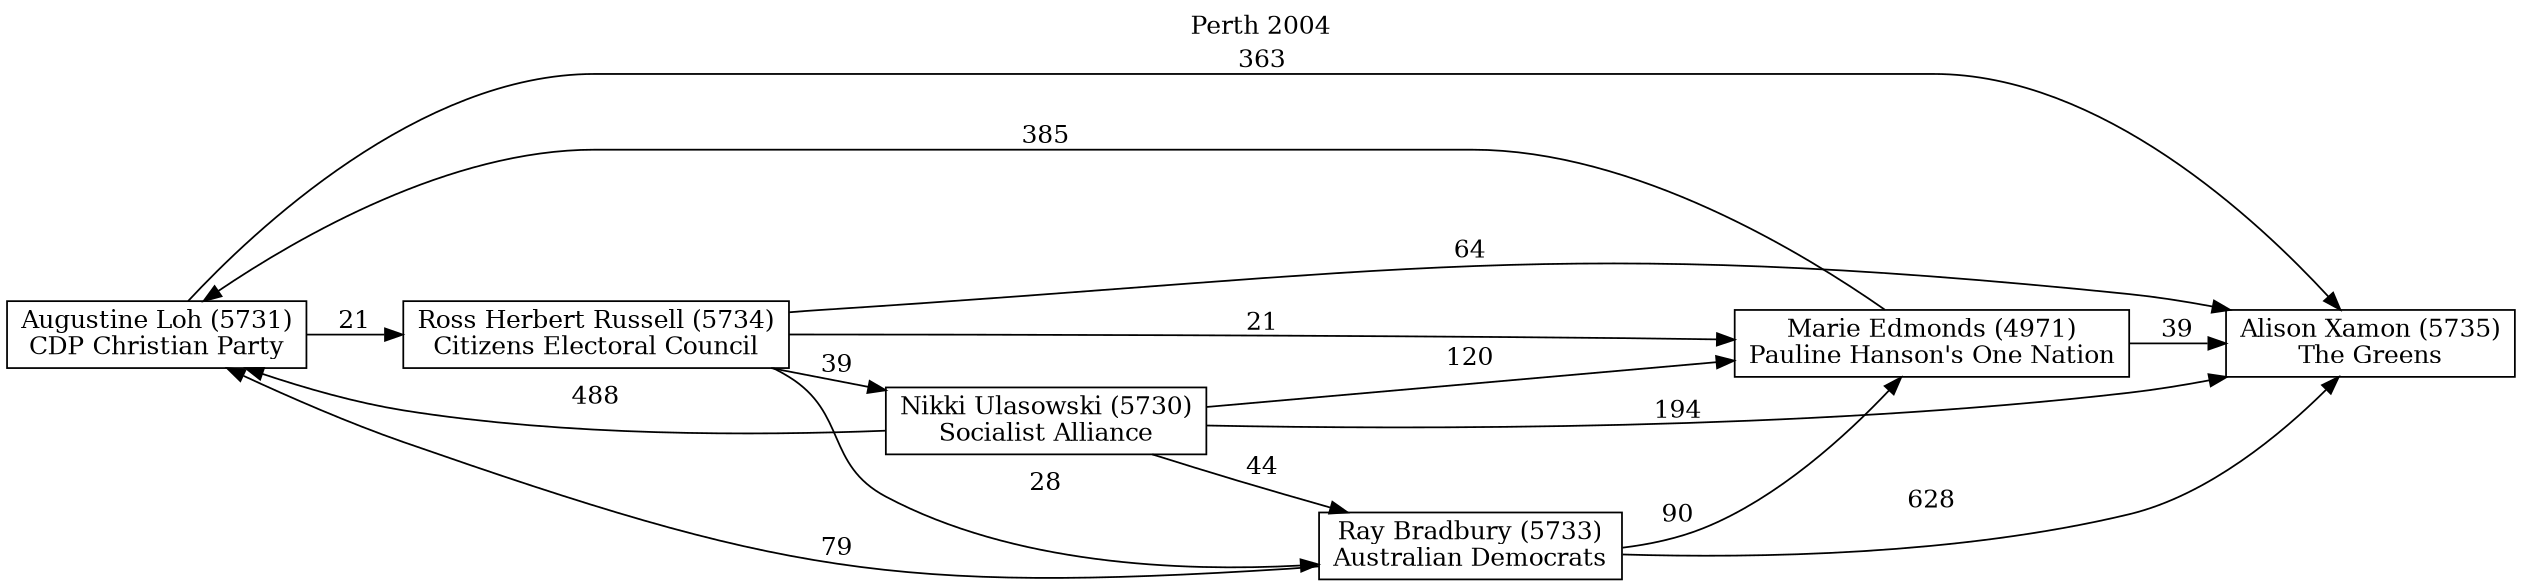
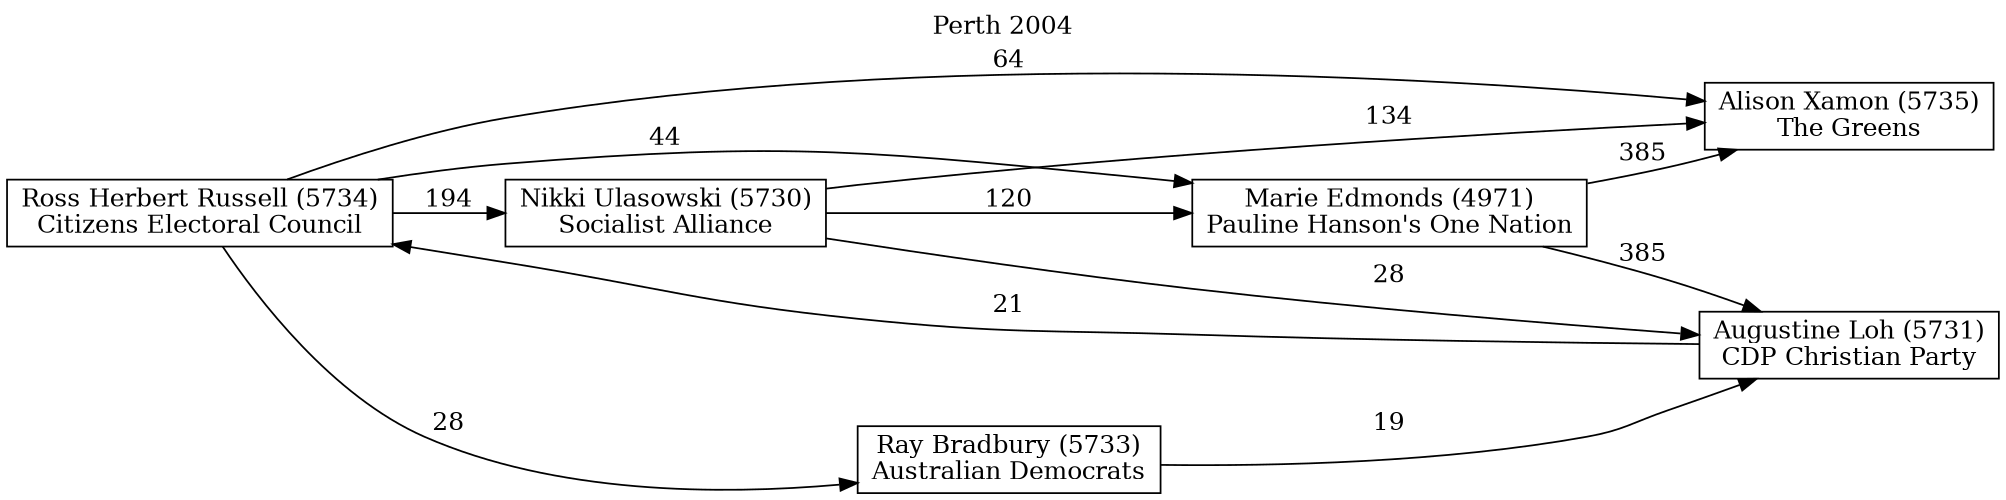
edge "Augustine Loh (5731) CDP Christian Party" -> "Alison Xamon (5735) The Greens": removed, label "363"
edge "Ross Herbert Russell (5734) Citizens Electoral Council" -> "Marie Edmonds (4971) Pauline Hanson's One Nation": label "21" -> "44"
edge "Marie Edmonds (4971) Pauline Hanson's One Nation" -> "Alison Xamon (5735) The Greens": label "39" -> "385"
edge "Ross Herbert Russell (5734) Citizens Electoral Council" -> "Nikki Ulasowski (5730) Socialist Alliance": label "39" -> "194"
edge "Nikki Ulasowski (5730) Socialist Alliance" -> "Augustine Loh (5731) CDP Christian Party": label "488" -> "28"
edge "Nikki Ulasowski (5730) Socialist Alliance" -> "Alison Xamon (5735) The Greens": label "194" -> "134"
edge "Nikki Ulasowski (5730) Socialist Alliance" -> "Ray Bradbury (5733) Australian Democrats": removed, label "44"
edge "Ray Bradbury (5733) Australian Democrats" -> "Marie Edmonds (4971) Pauline Hanson's One Nation": removed, label "90"
edge "Ray Bradbury (5733) Australian Democrats" -> "Alison Xamon (5735) The Greens": removed, label "628"
edge "Ray Bradbury (5733) Australian Democrats" -> "Augustine Loh (5731) CDP Christian Party": label "79" -> "19"
